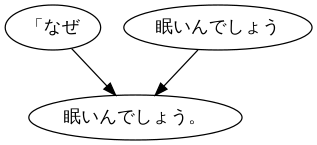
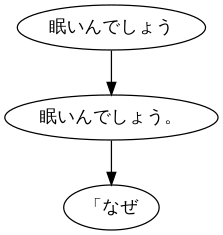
edge "「なぜ" -> "眠いんでしょう。": reversed
